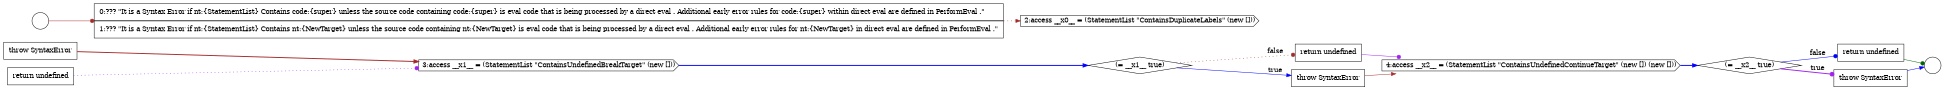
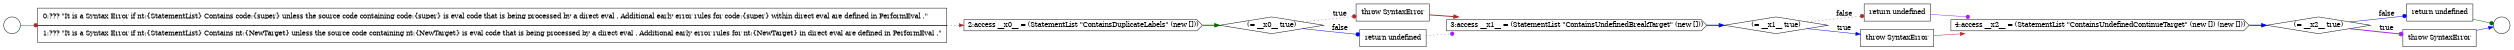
node "(= __x0__ true)": added
